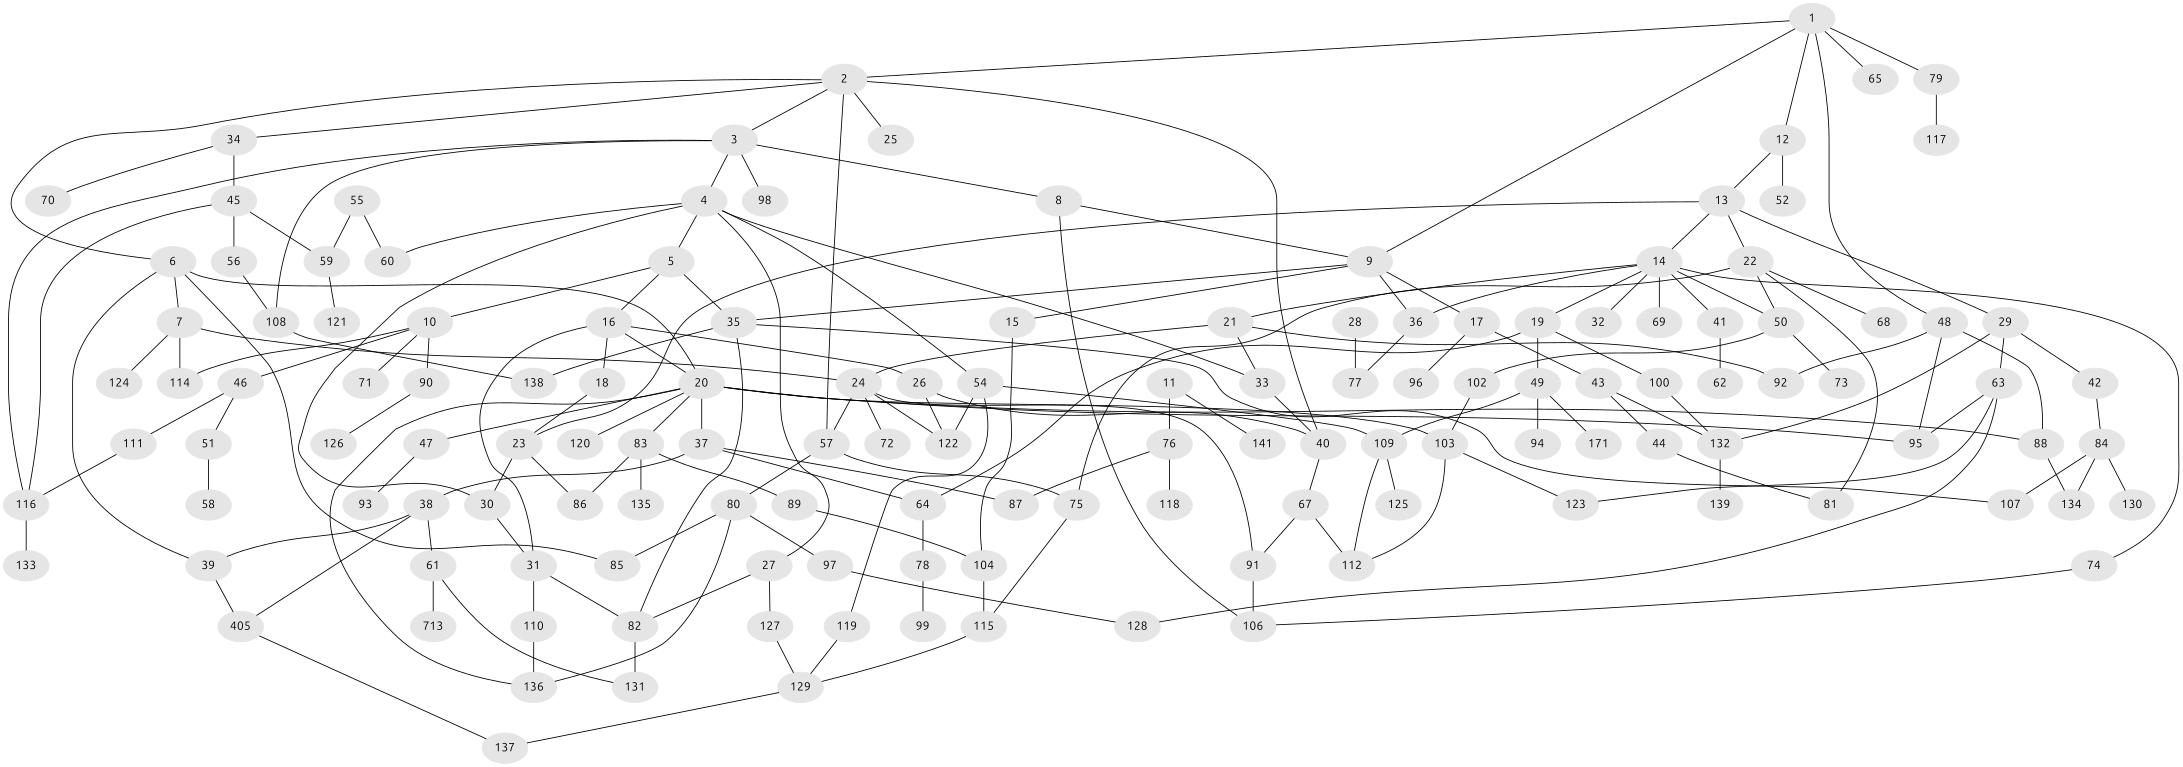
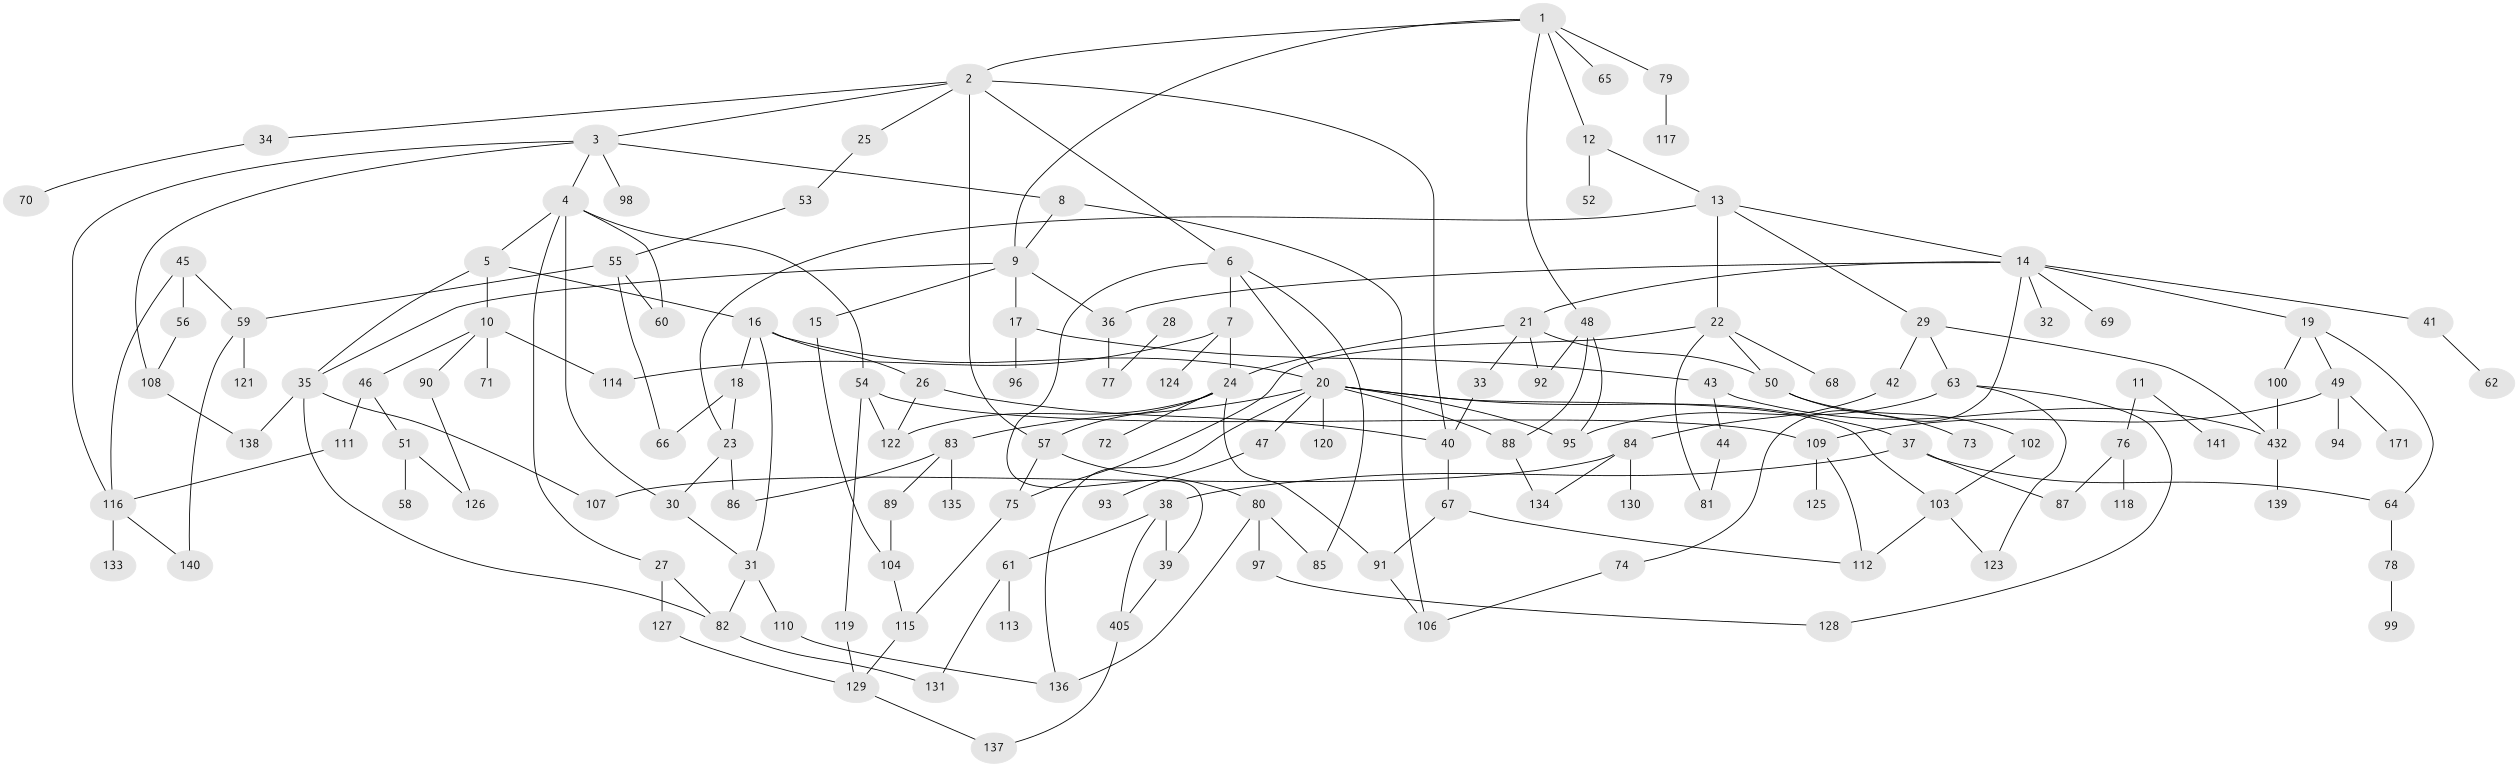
edge "34" -- "45": removed
node "53": added
edge "4" -- "33": removed
edge "14" -- "50": now "21" -- "50"
node "66": added
node "132": label "132" -> "432"
edge "51" -- "126": added
node "140": added
node "713": label "713" -> "113"
